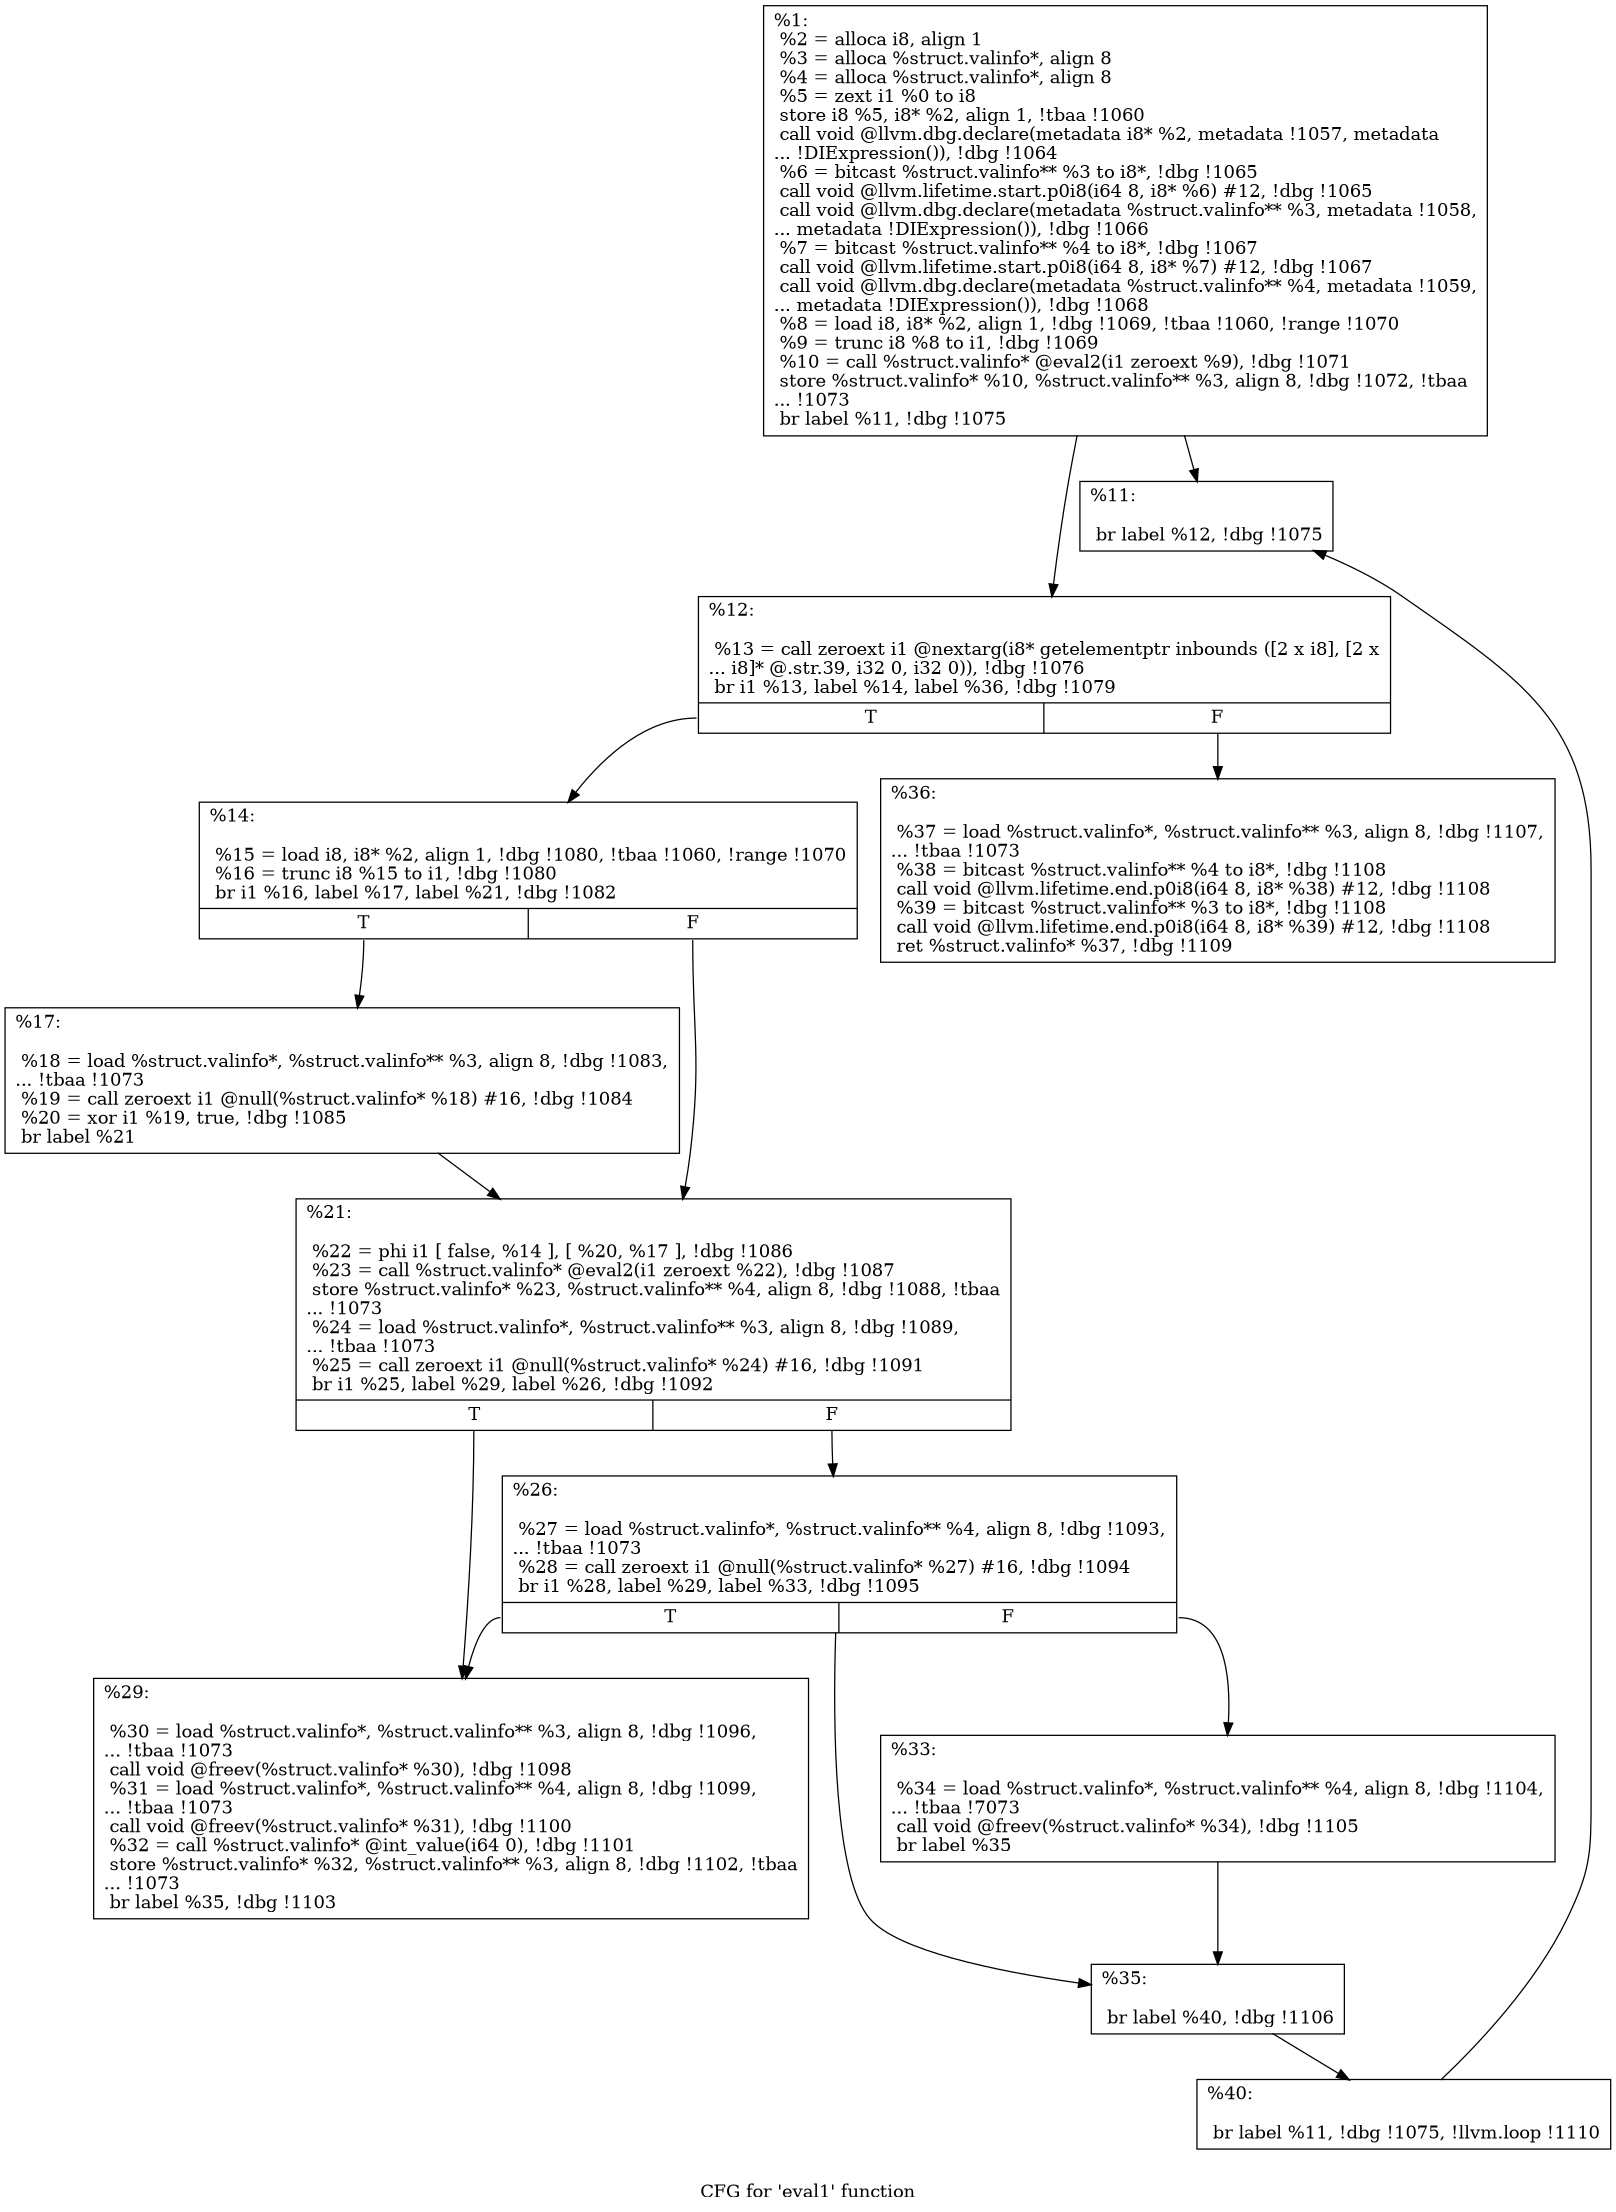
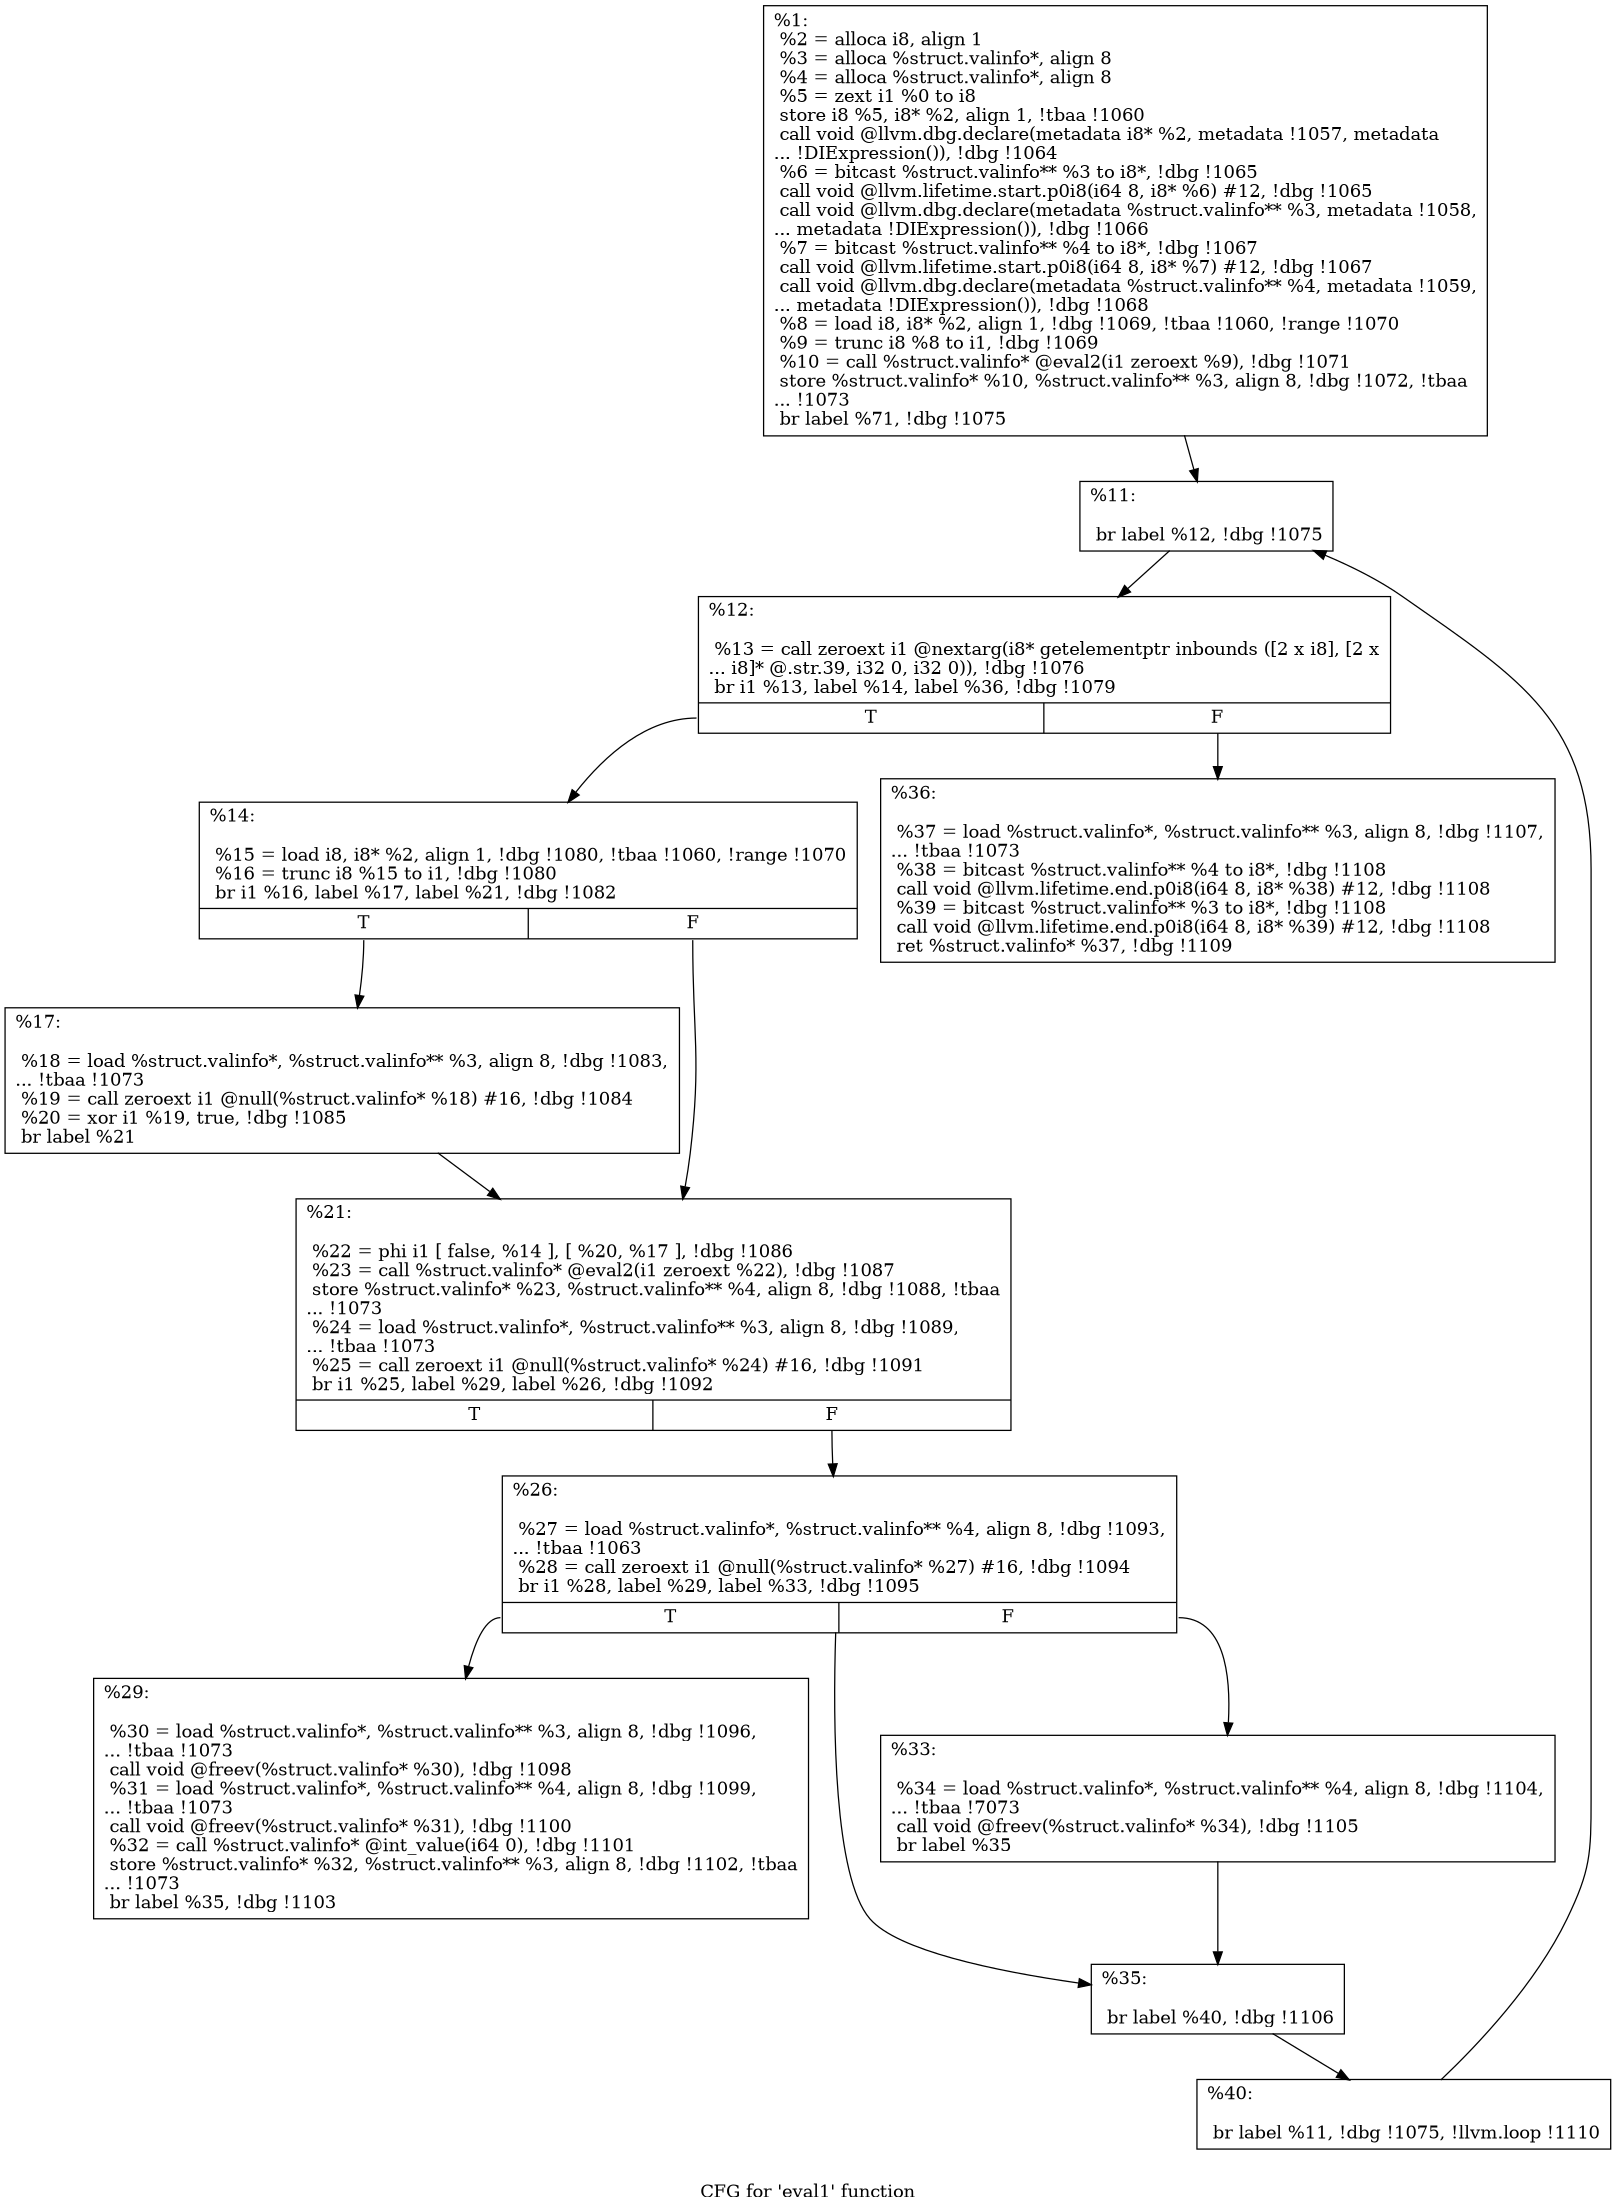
node "%1:": text "br label %11, !dbg !1075" -> "br label %71, !dbg !1075"
edge "%1:" -> "%12:": now "%11:" -> "%12:"
edge "%21:" -> "%29:": removed
node "%26:": text "... !tbaa !1073" -> "... !tbaa !1063"
